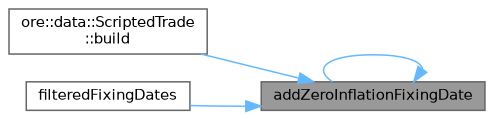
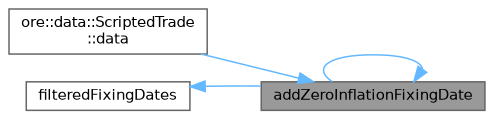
node "ore::data::ScriptedTrade ::build": label "ore::data::ScriptedTrade ::build" -> "ore::data::ScriptedTrade ::data"
edge "filteredFixingDates" -> "addZeroInflationFixingDate": reversed
